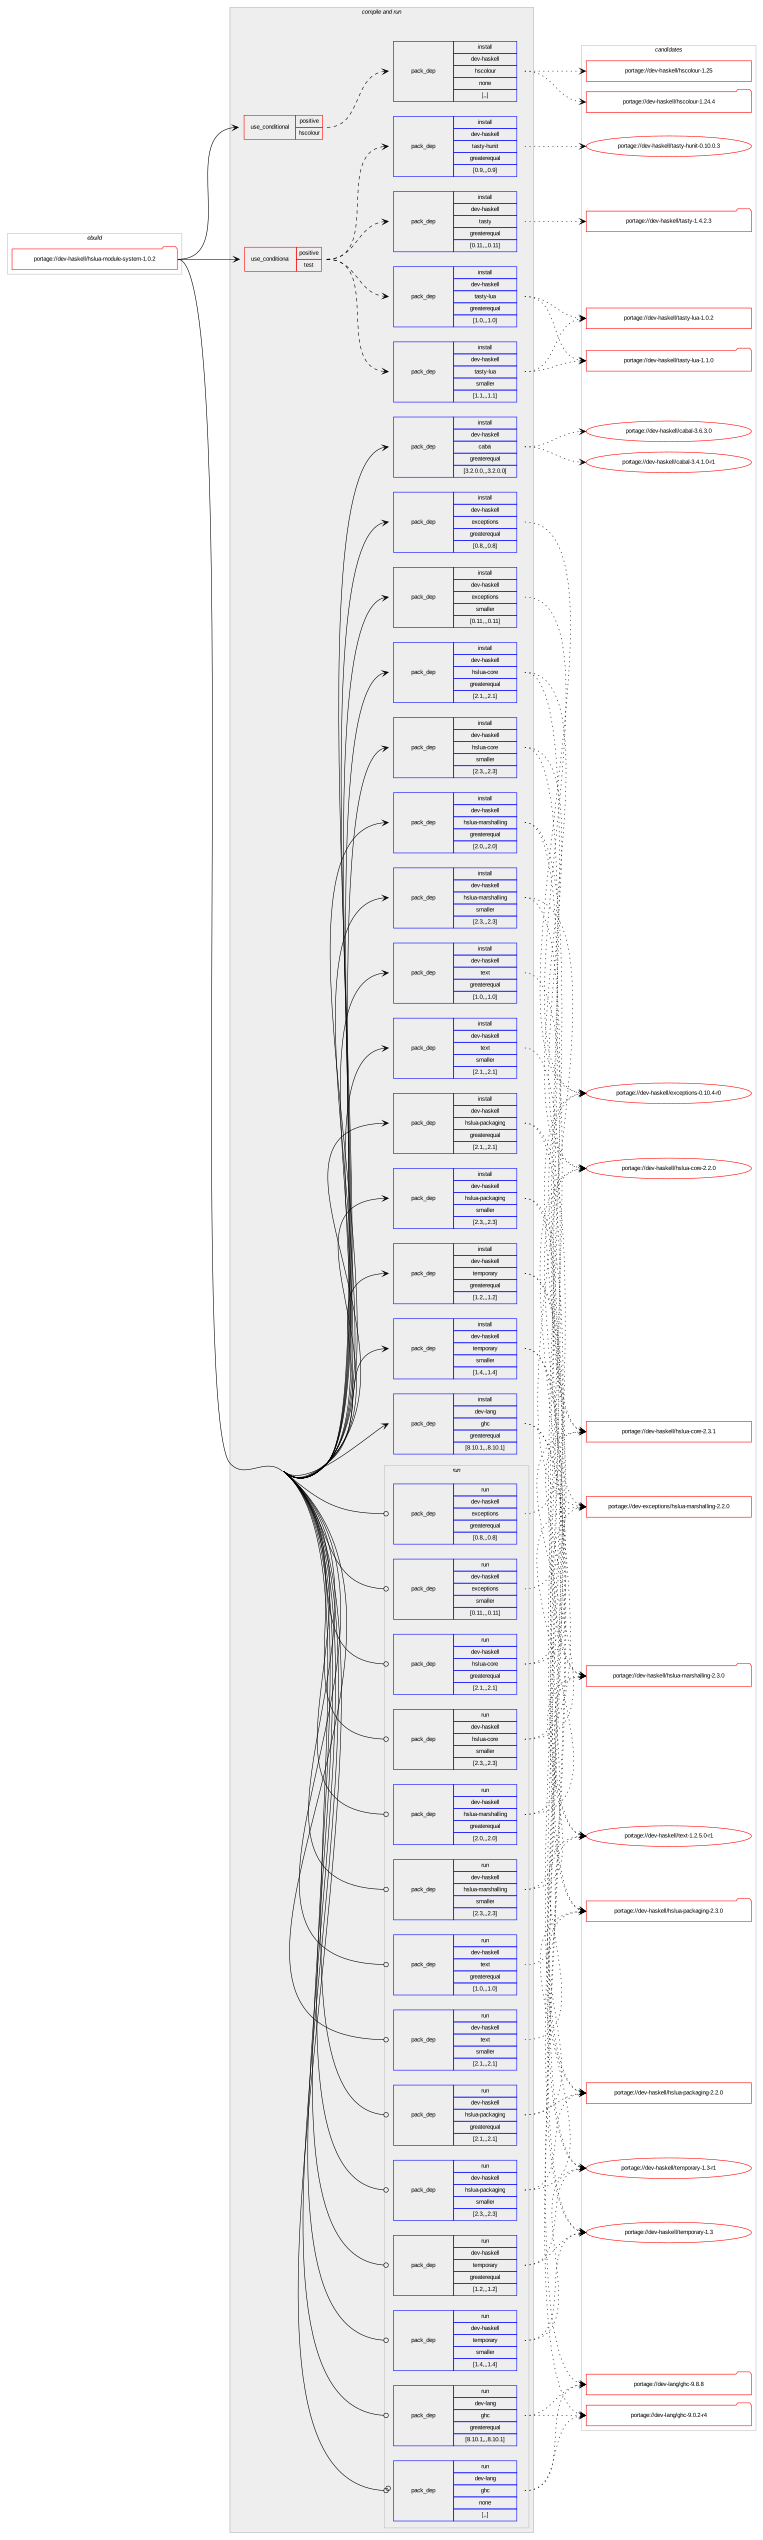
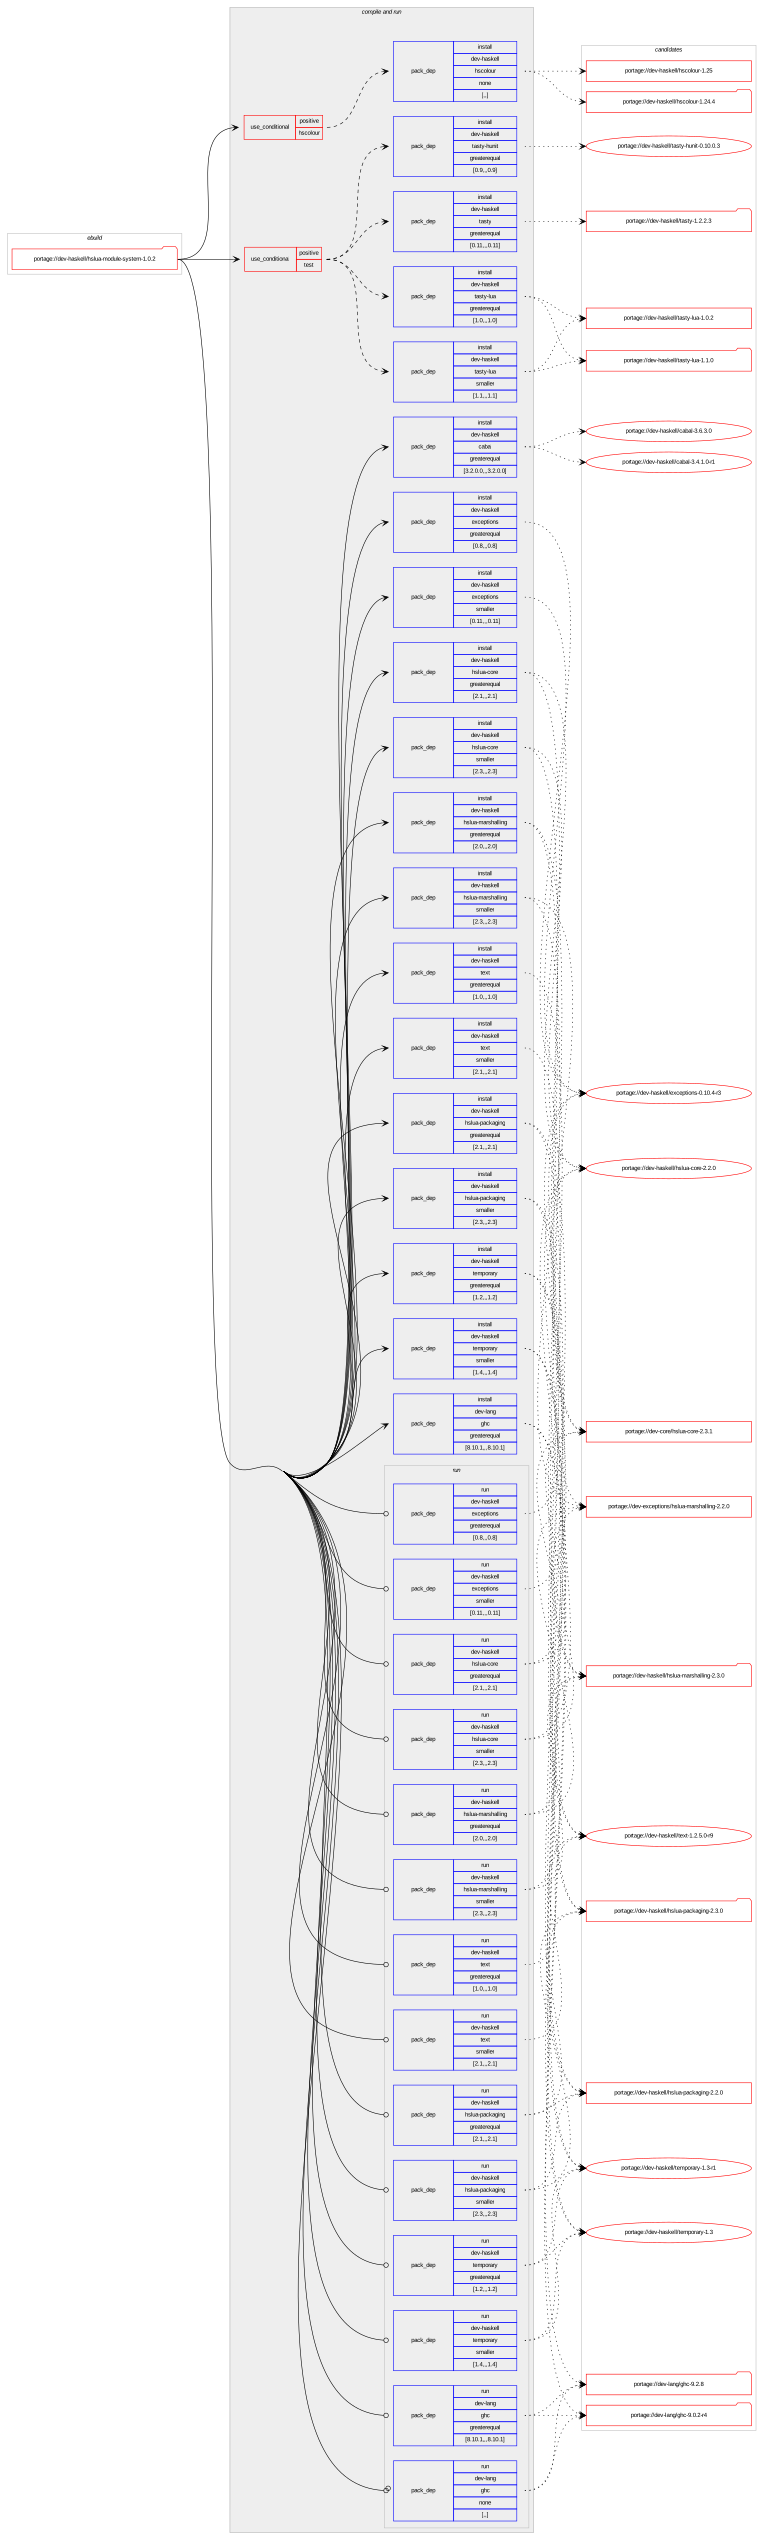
node "portage://dev-haskell/tasty-1.4.2.3": label "portage://dev-haskell/tasty-1.4.2.3" -> "portage://dev-haskell/tasty-1.2.2.3"
node "portage://dev-haskell/exceptions-0.10.4-r0": label "portage://dev-haskell/exceptions-0.10.4-r0" -> "portage://dev-haskell/exceptions-0.10.4-r3"
node "portage://dev-haskell/hslua-core-2.3.1": label "portage://dev-haskell/hslua-core-2.3.1" -> "portage://dev-core/hslua-core-2.3.1"
node "portage://dev-haskell/text-1.2.5.0-r1": label "portage://dev-haskell/text-1.2.5.0-r1" -> "portage://dev-haskell/text-1.2.5.0-r9"
node "portage://dev-lang/ghc-9.8.8": label "portage://dev-lang/ghc-9.8.8" -> "portage://dev-lang/ghc-9.2.8"
